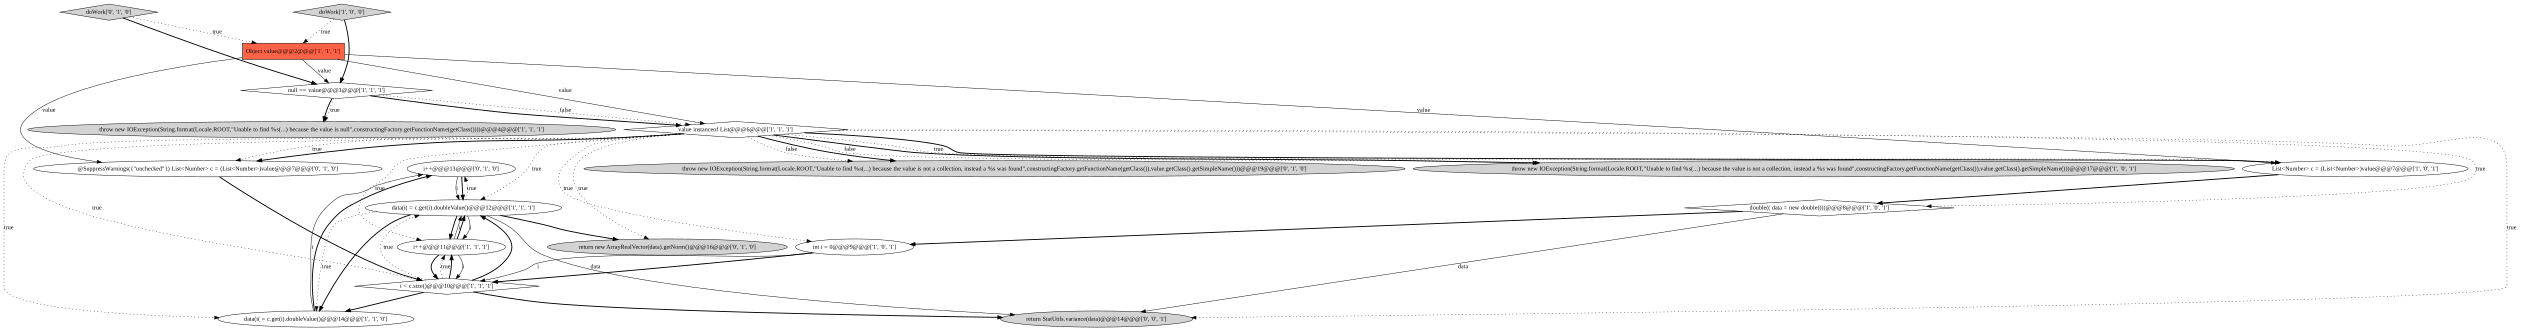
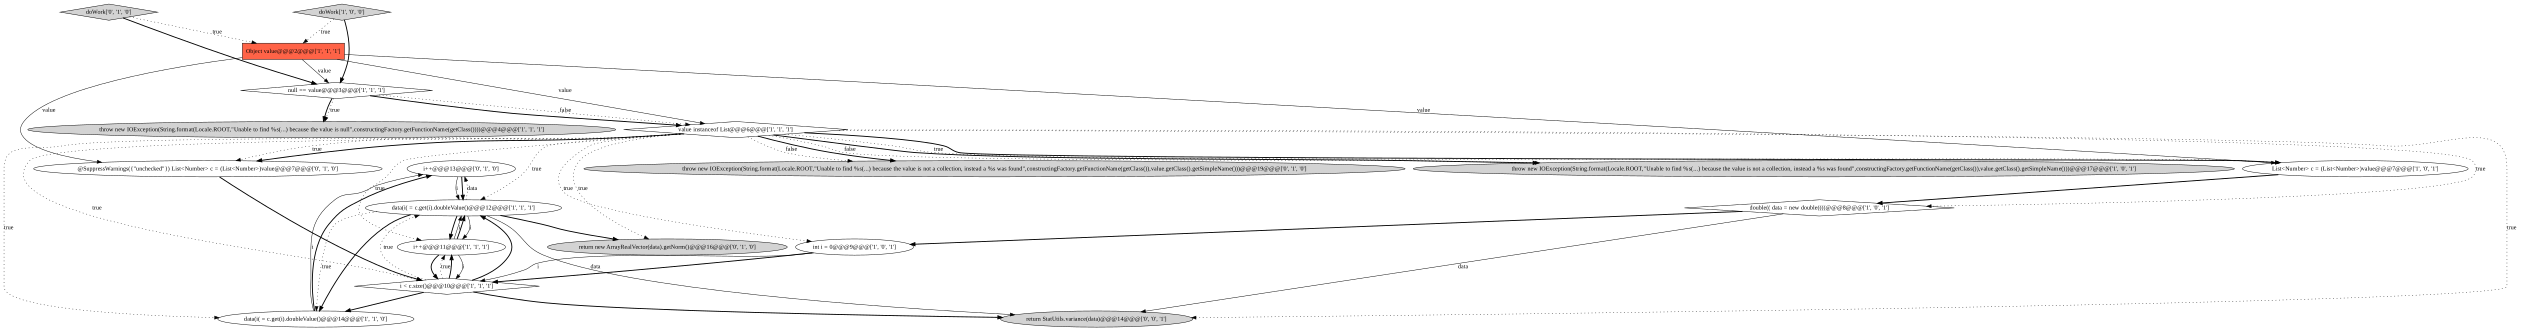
edge "data(i( = c.get(i).doubleValue()@@@12@@@['1', '1', '1']" -> "i++@@@13@@@['0', '1', '0']": label "true" -> "data"
